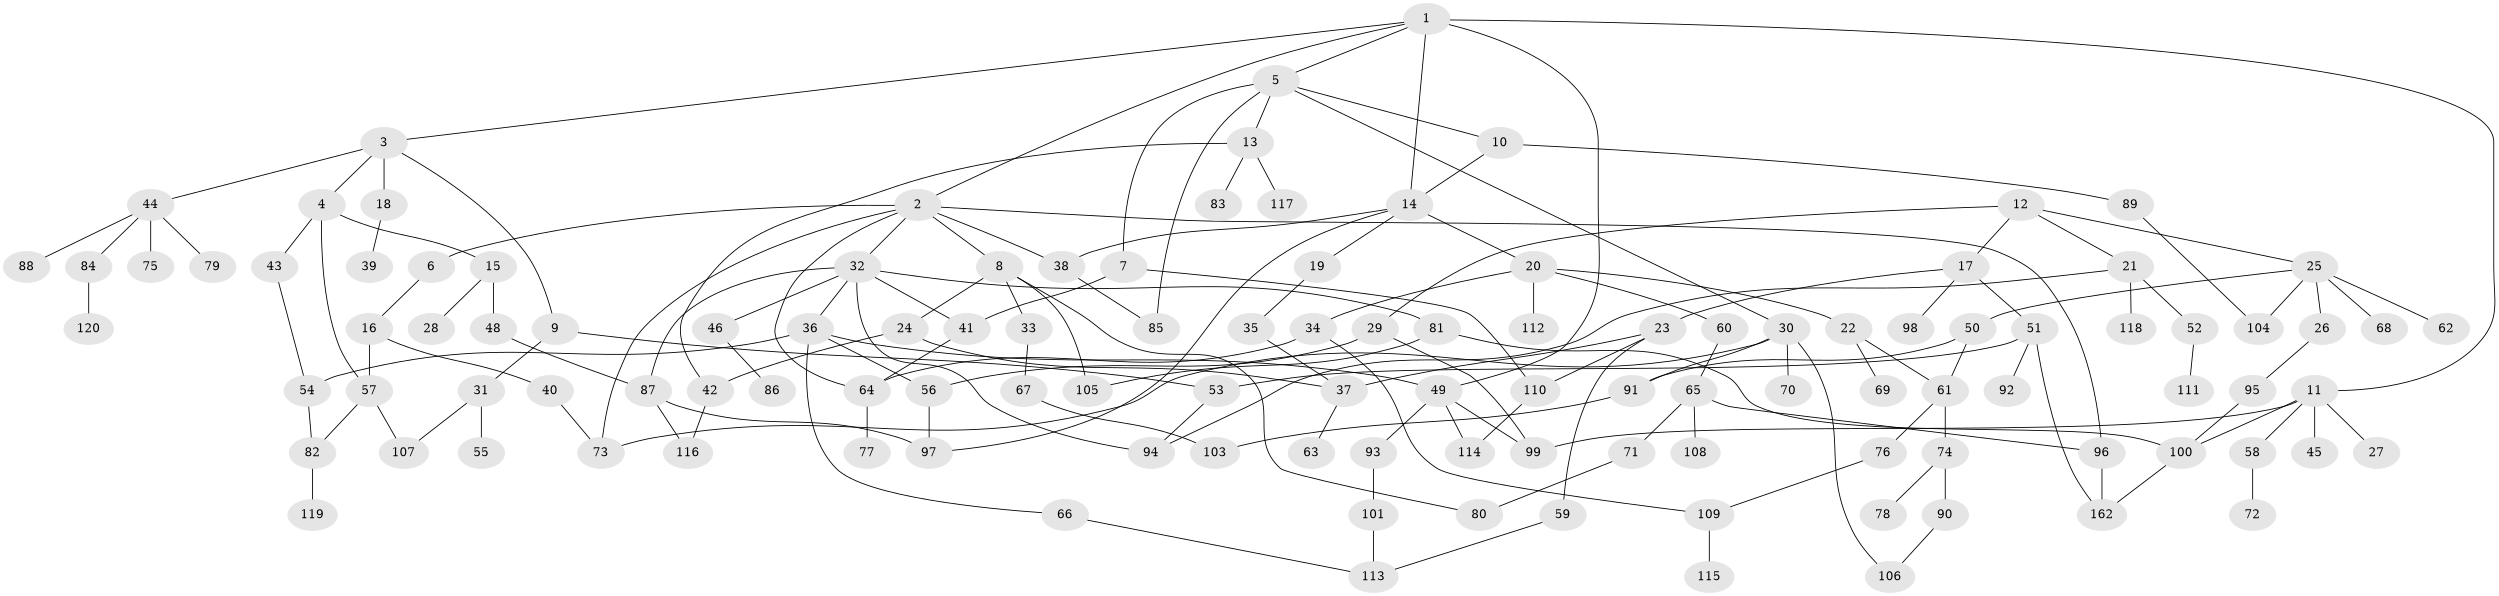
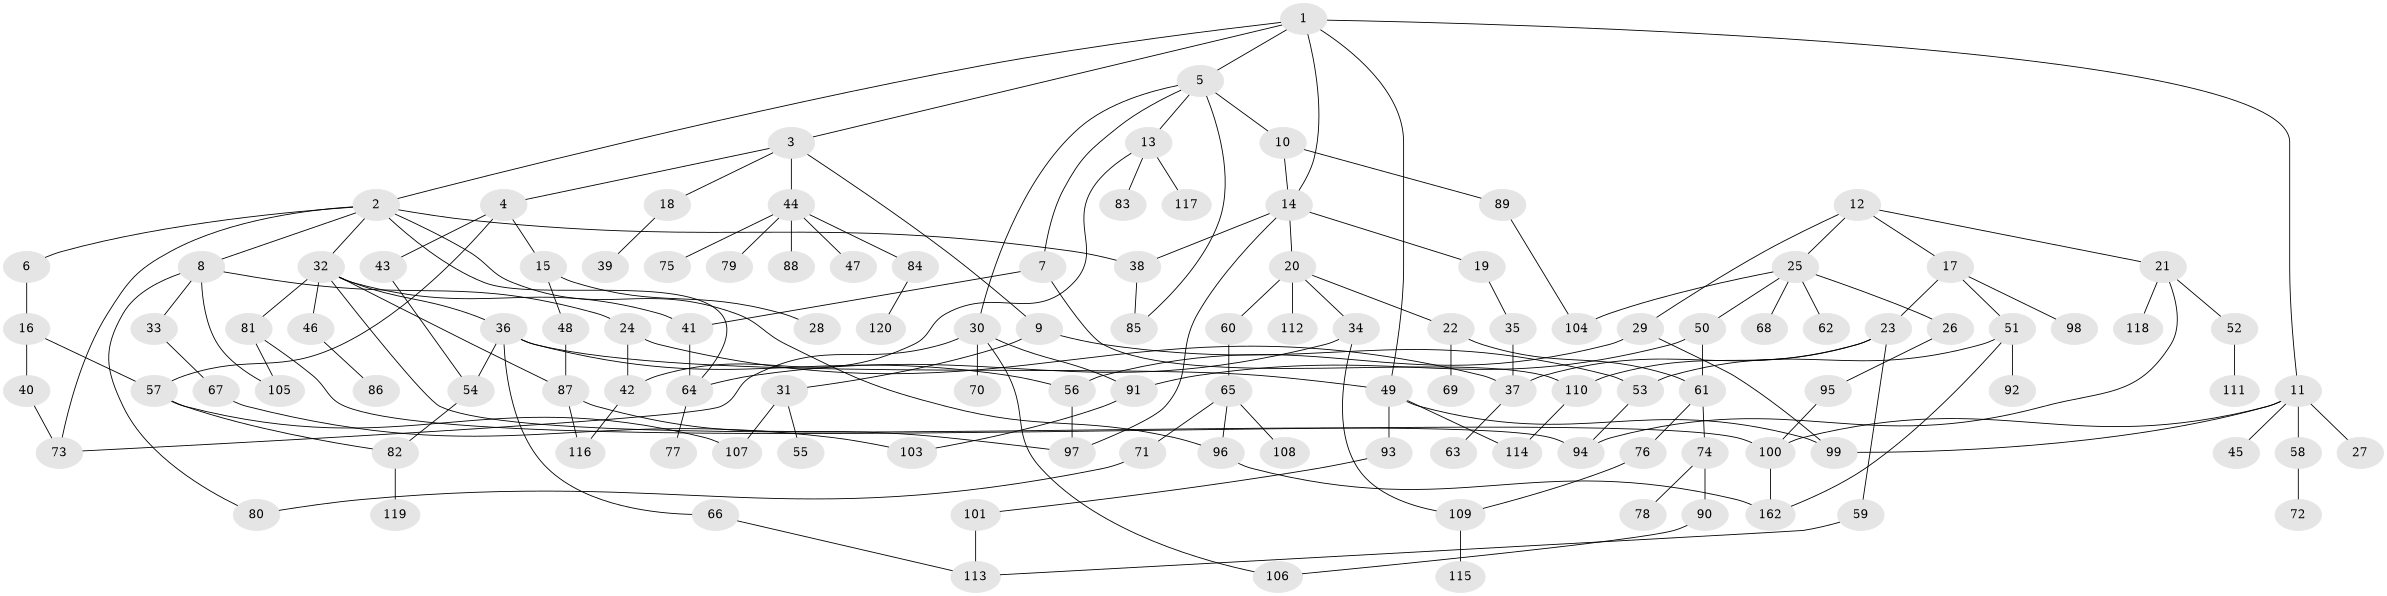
node "47": added
